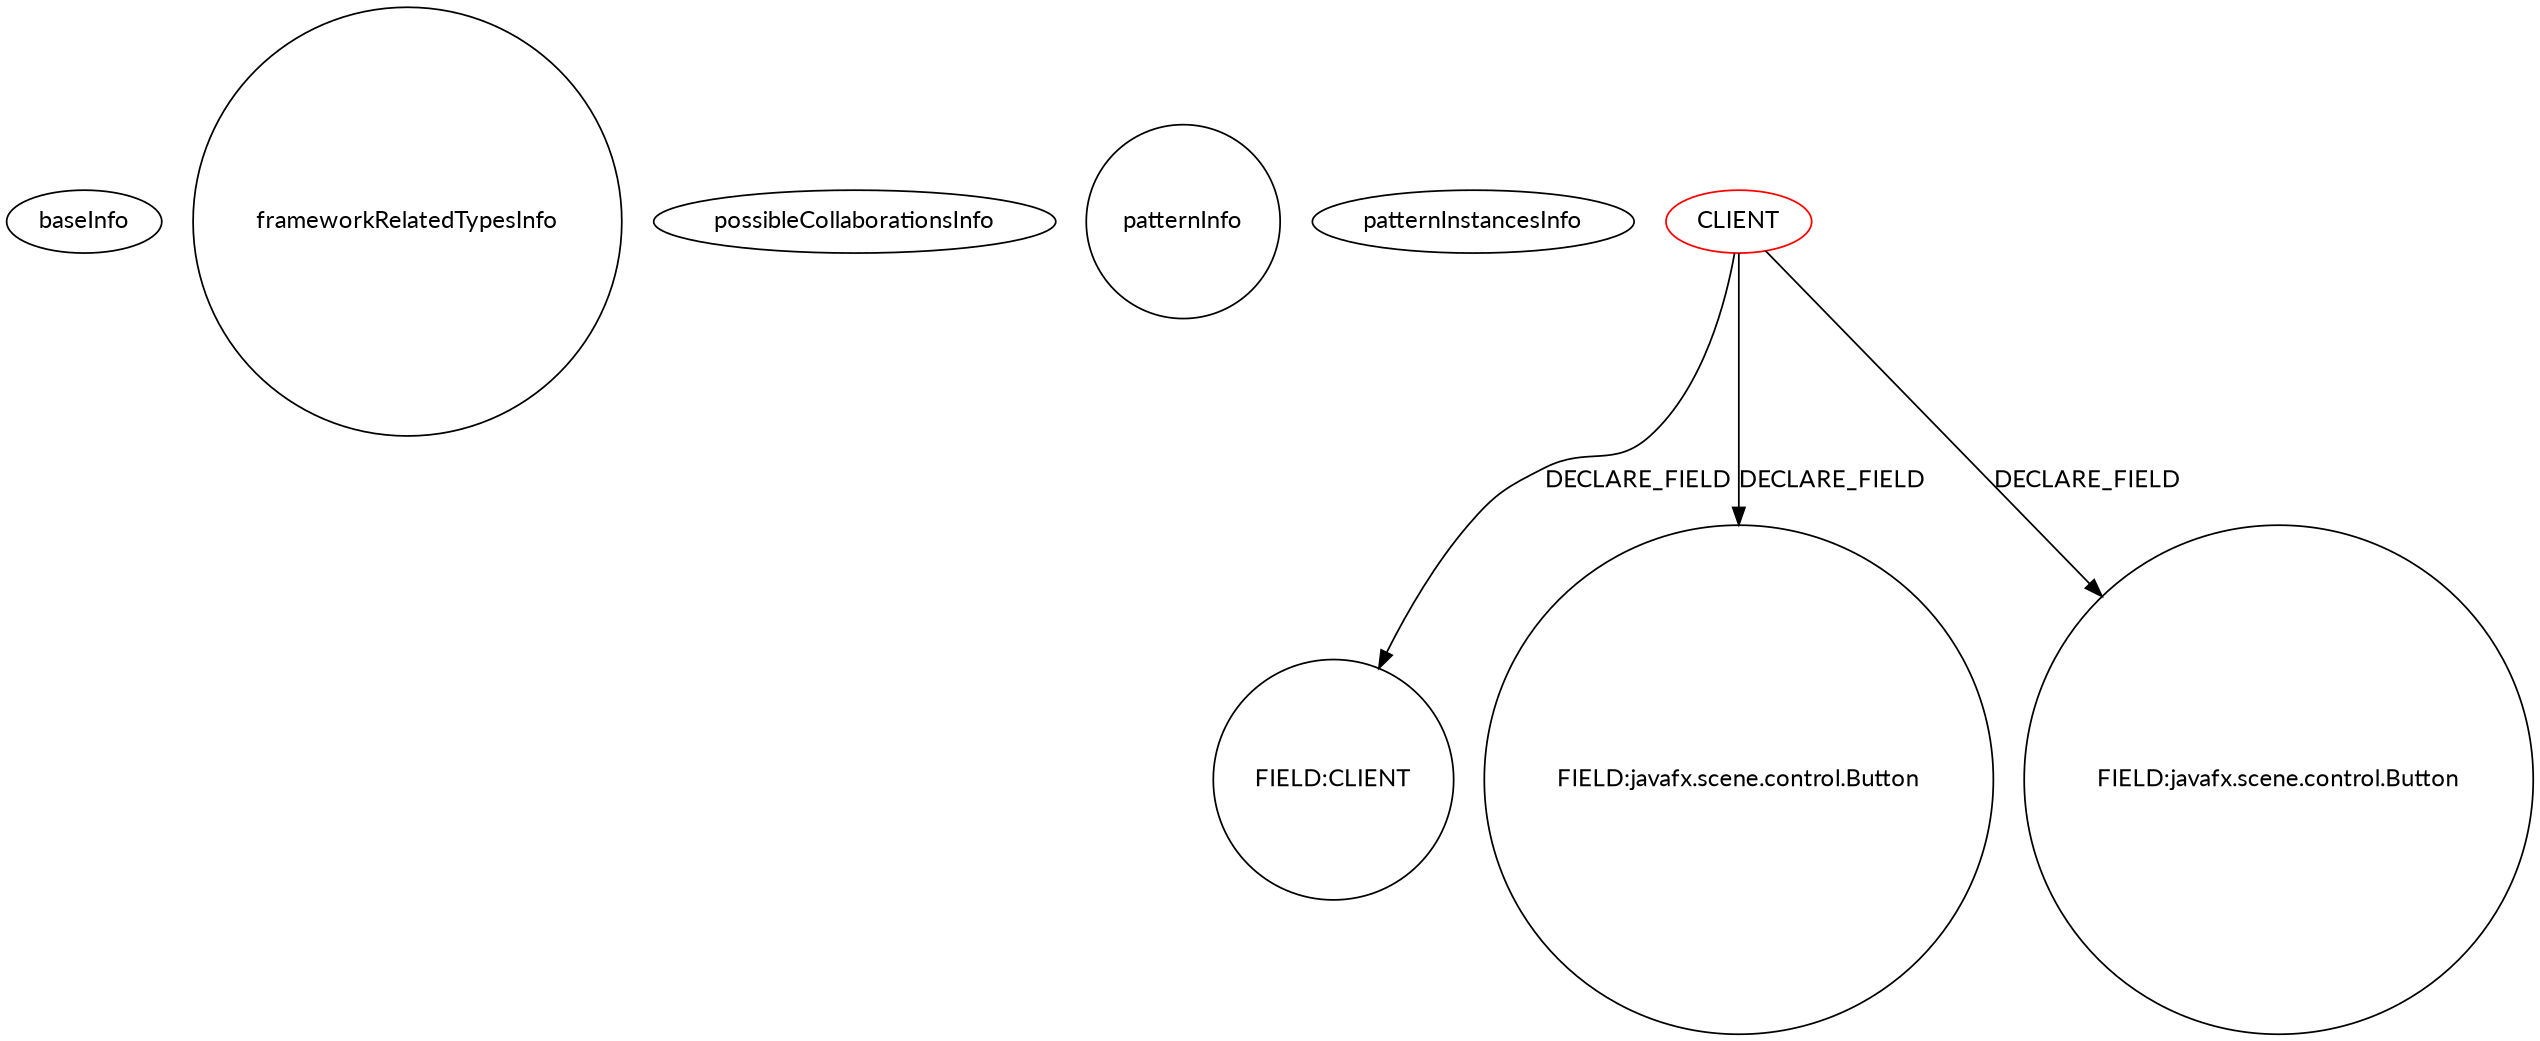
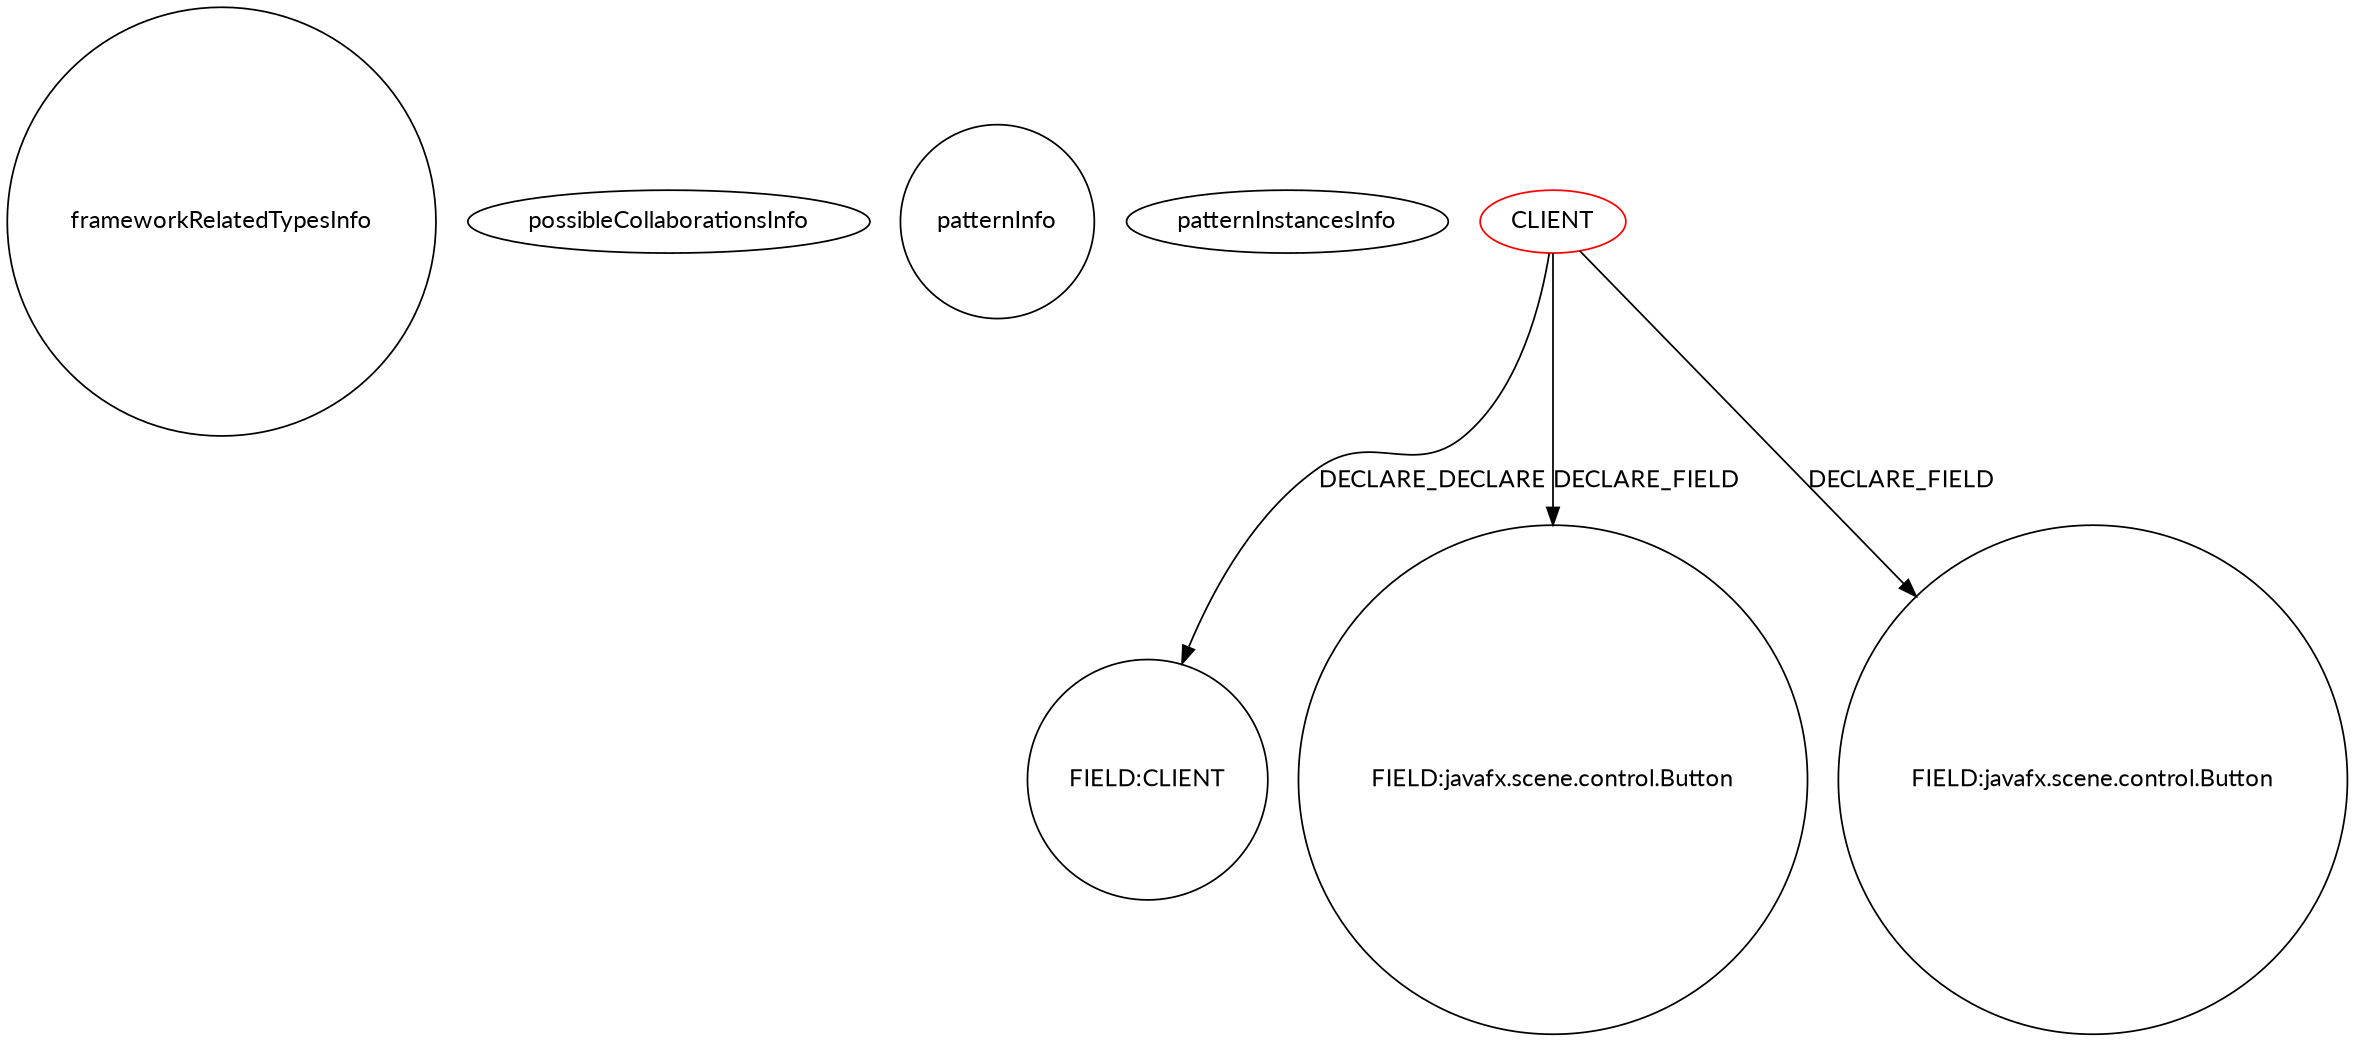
node "baseInfo": removed
edge "CLIENT" -> "FIELD:CLIENT": label "DECLARE_FIELD" -> "DECLARE_DECLARE"
